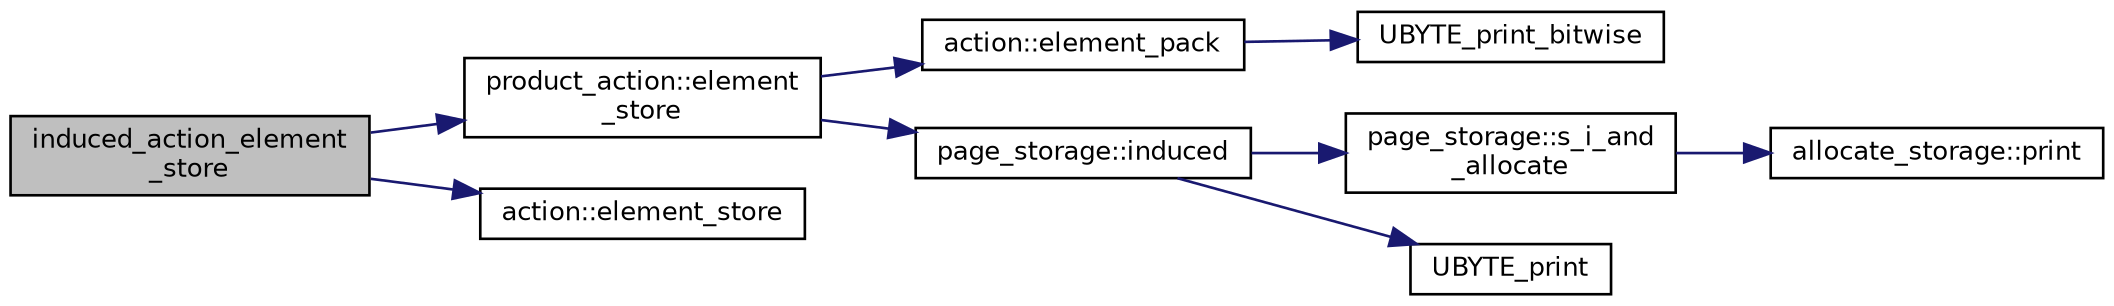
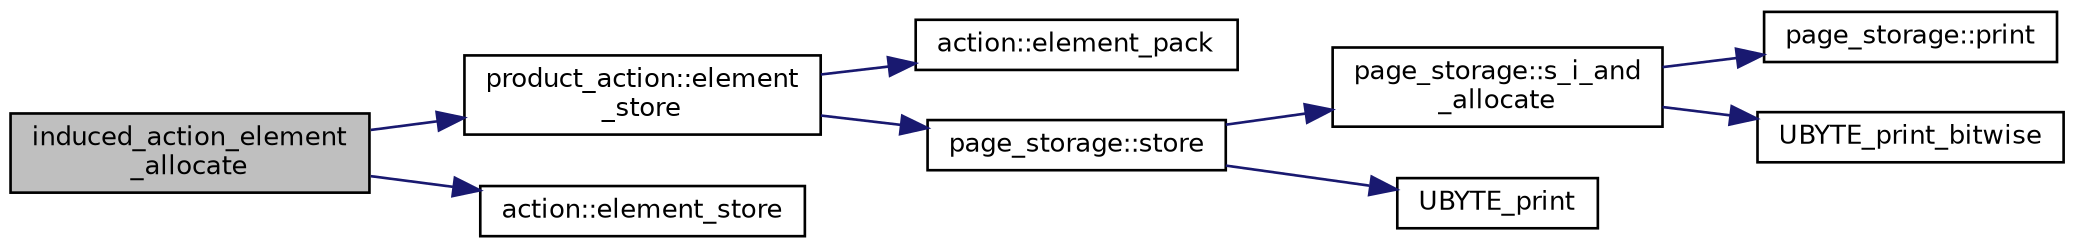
edge "action::element_pack" -> "UBYTE_print_bitwise": now "page_storage::s_i_and _allocate" -> "UBYTE_print_bitwise"
node "page_storage::induced": label "page_storage::induced" -> "page_storage::store"
node "allocate_storage::print": label "allocate_storage::print" -> "page_storage::print"
node "induced_action_element _store": label "induced_action_element _store" -> "induced_action_element _allocate"
